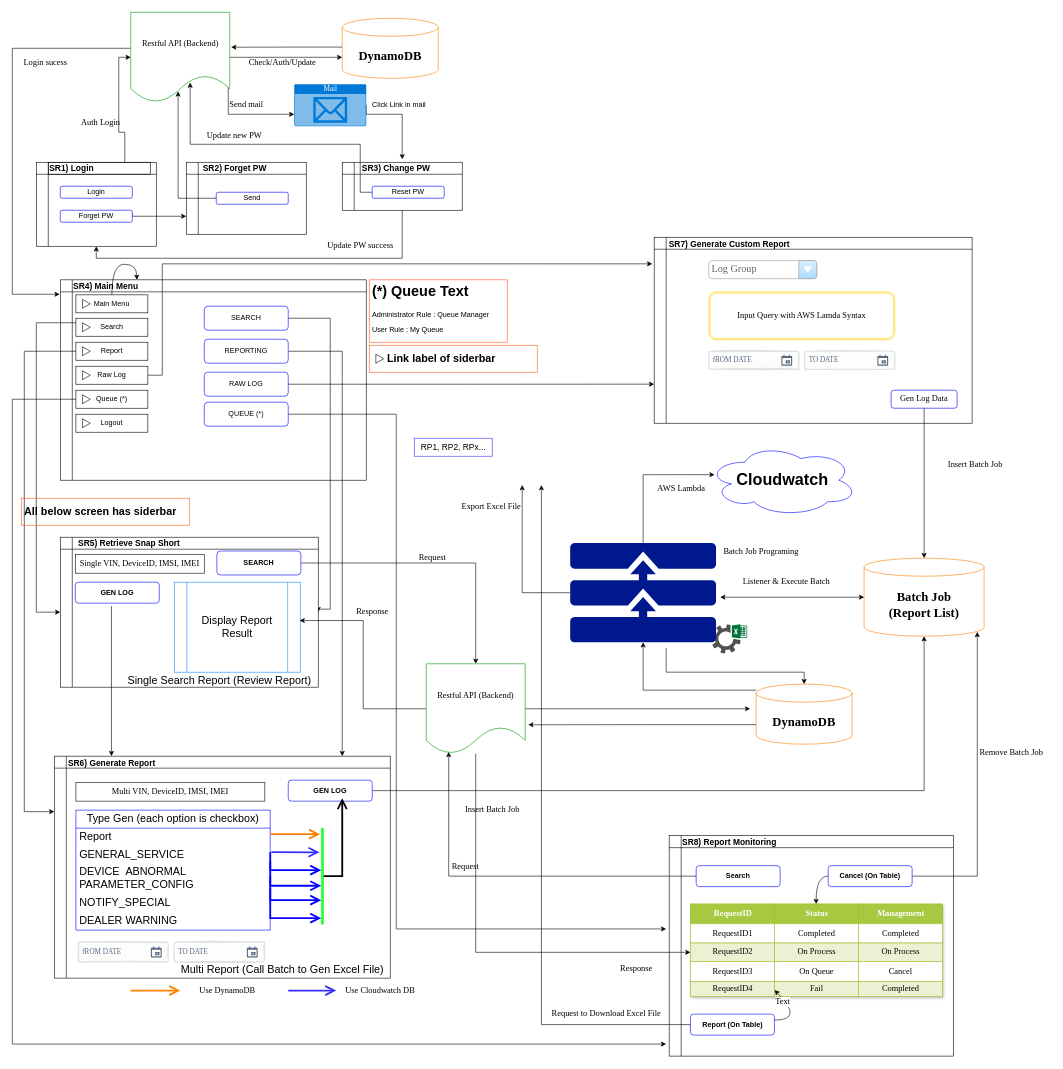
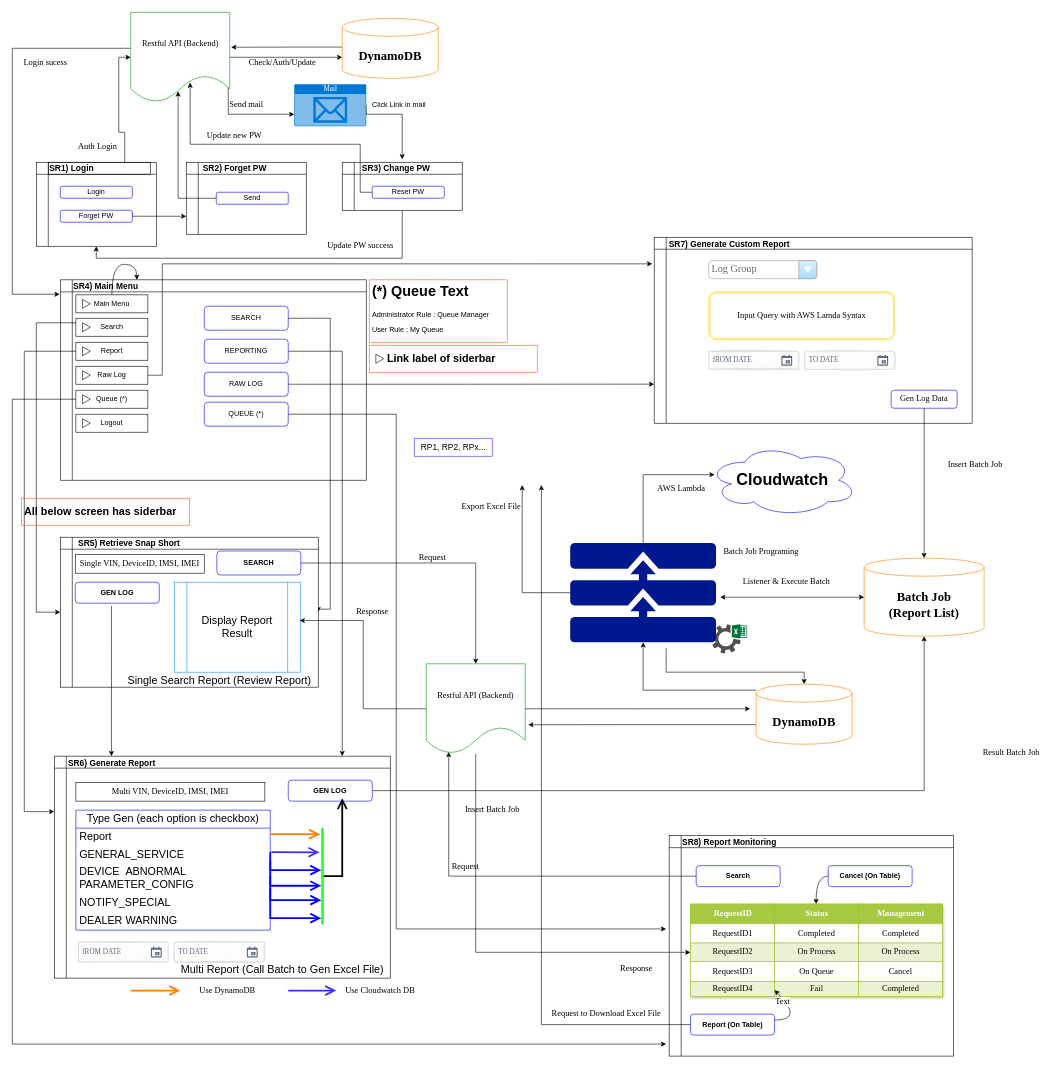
node "Auth Login": moved (101, 123) -> (98, 147)
edge "Cancel (On Table)" -> "Batch Job (Report List)": removed
node "Remove Batch Job": label "Remove Batch Job" -> "Result Batch Job"
